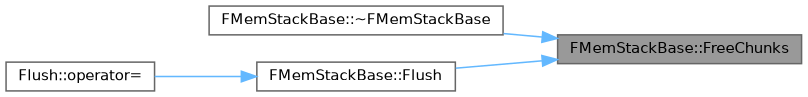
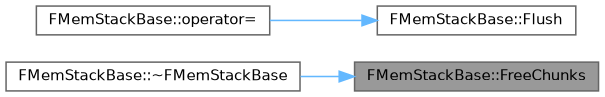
edge "FMemStackBase::Flush" -> "FMemStackBase::FreeChunks": removed
node "Flush::operator=": label "Flush::operator=" -> "FMemStackBase::operator="
